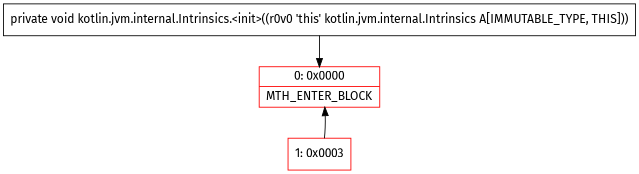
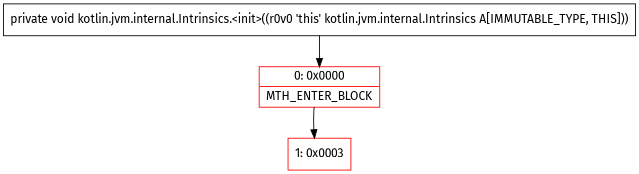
edge "1: 0x0003" -> "0: 0x0000": reversed
